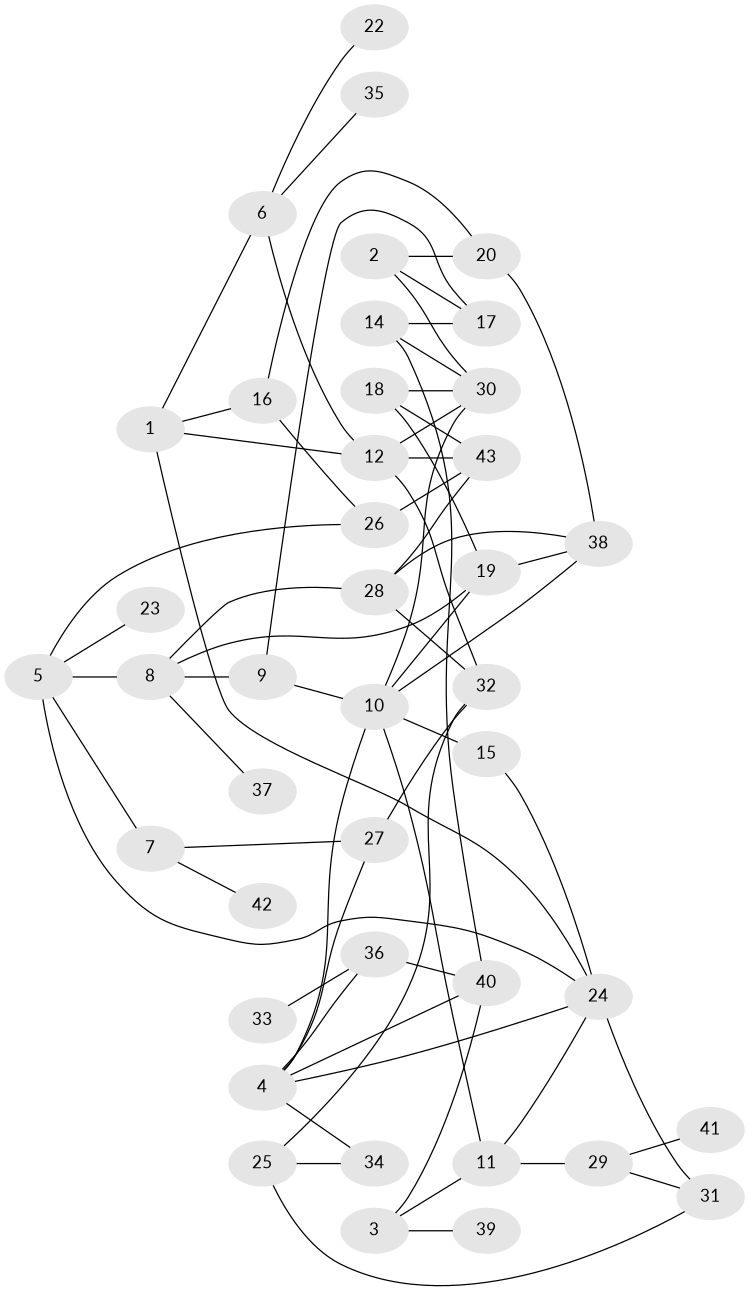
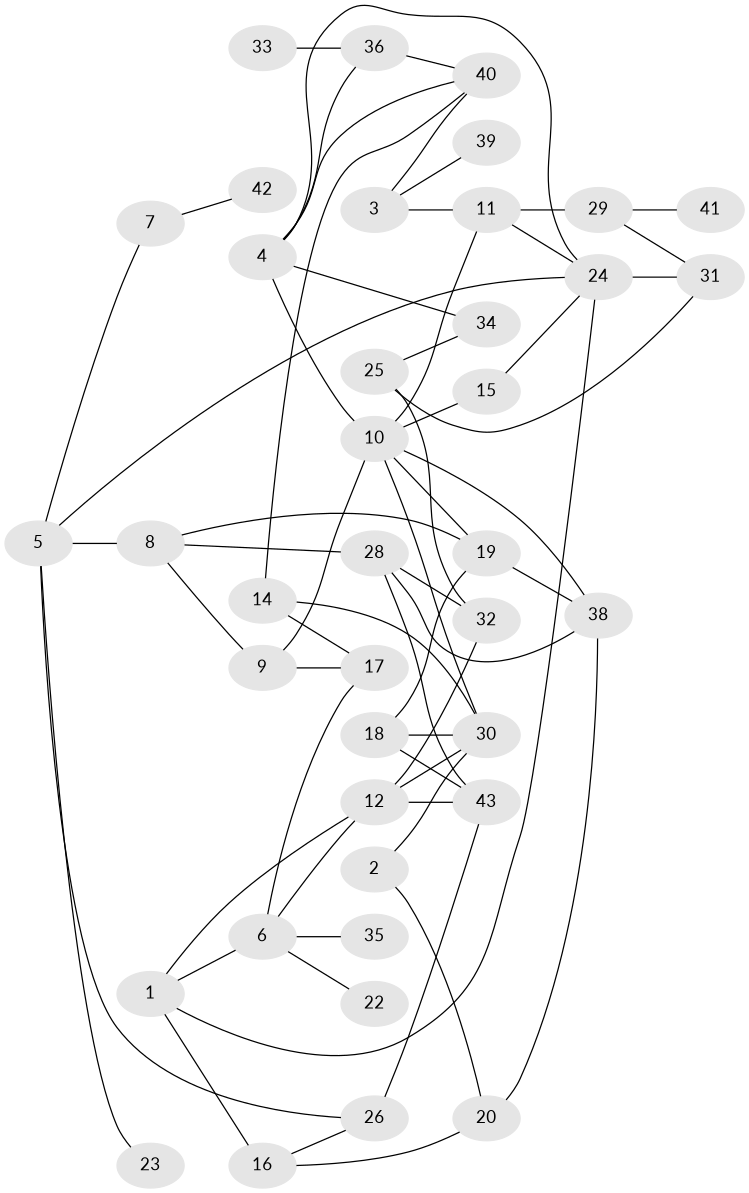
edge "2" -- "17": now "6" -- "17"
node "37": removed
node "27": removed
